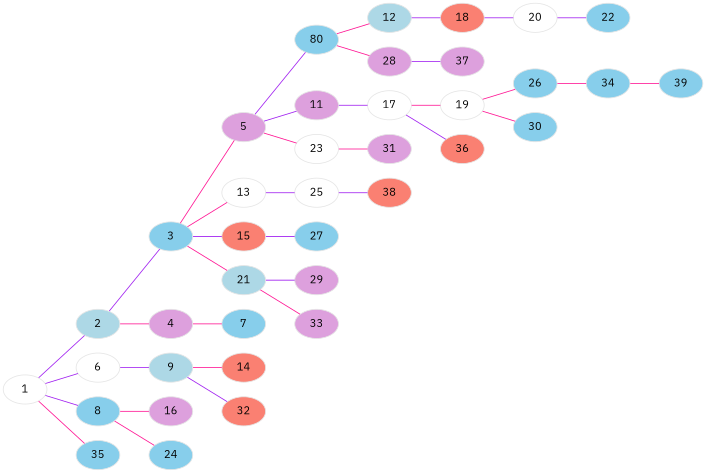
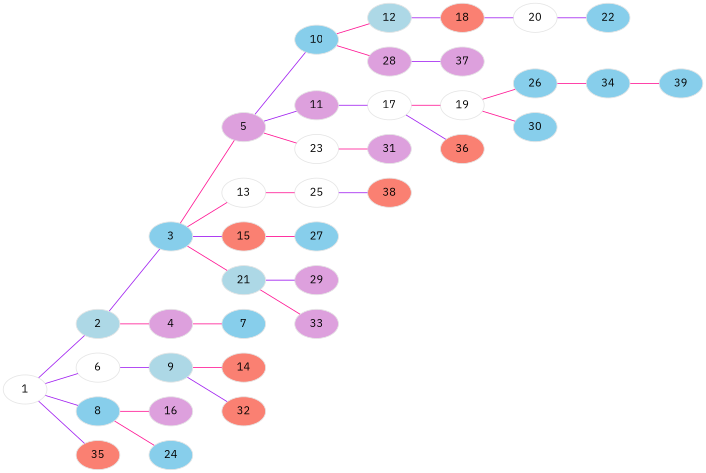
node "80": label "80" -> "10"
edge "13" -- "25": color purple -> deeppink
edge "15" -- "27": color purple -> deeppink
edge "1" -- "35": color deeppink -> purple
node "35": fillcolor skyblue -> salmon
